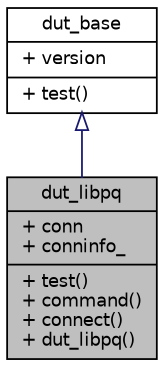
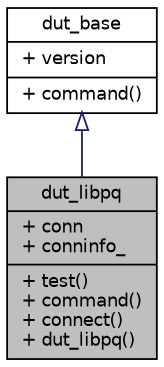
node "dut_base": text "+ test()" -> "+ command()"
